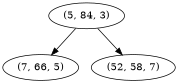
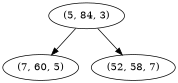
node "(7, 66, 5)": label "(7, 66, 5)" -> "(7, 60, 5)"
